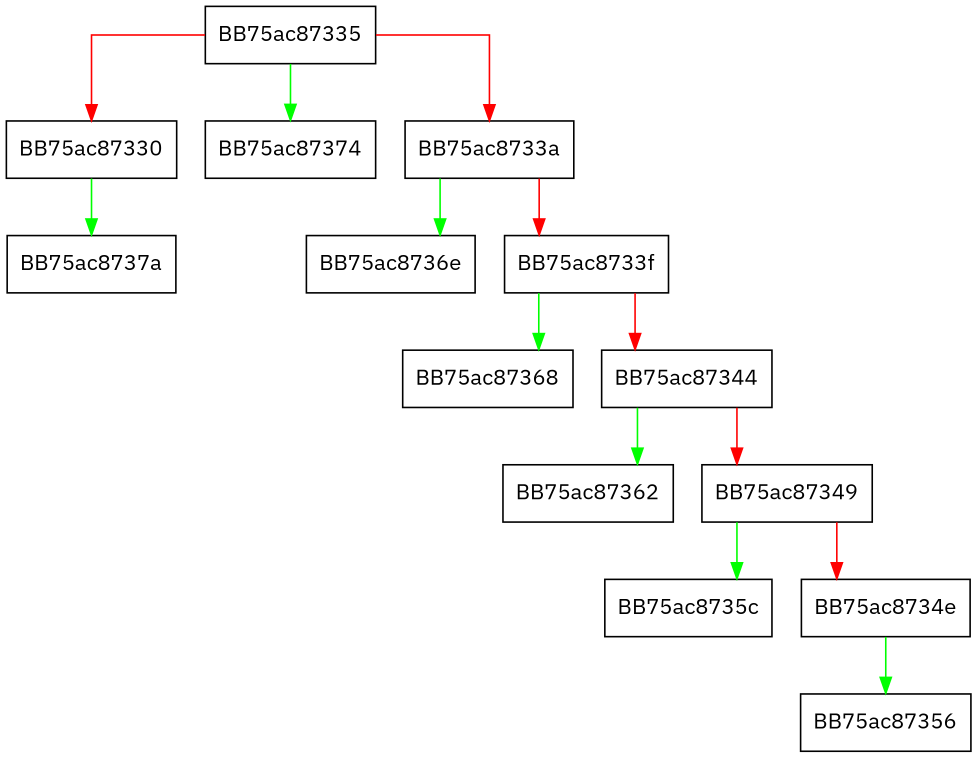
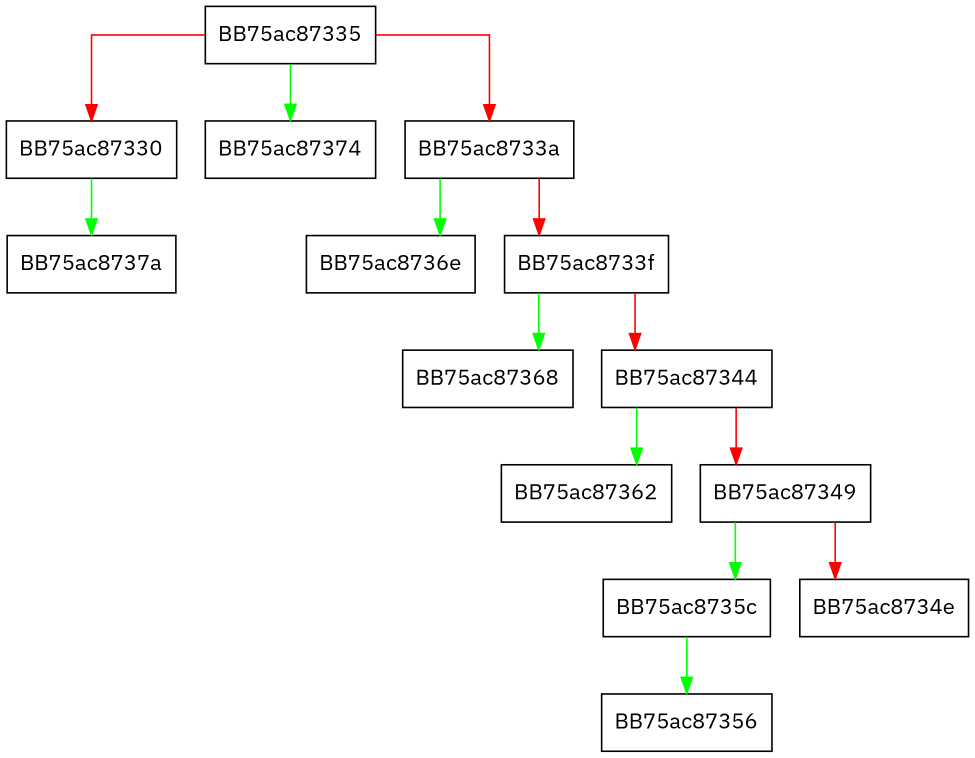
edge "BB75ac8734e" -> "BB75ac87356": now "BB75ac8735c" -> "BB75ac87356"
